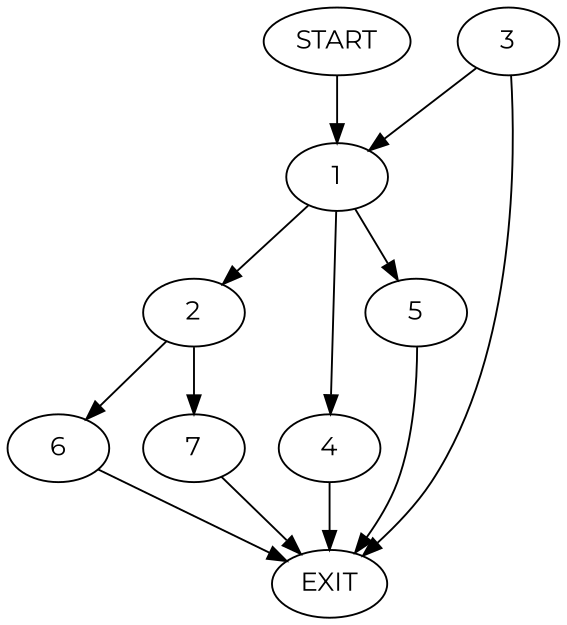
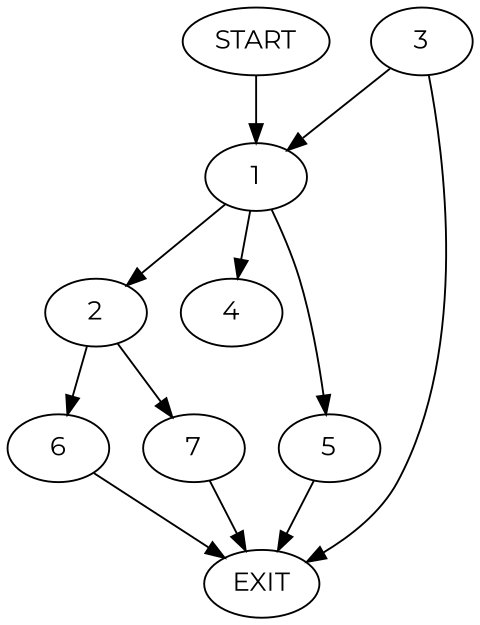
edge "4" -> "EXIT": removed
